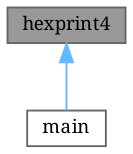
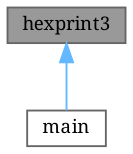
node "hexprint4": label "hexprint4" -> "hexprint3"
